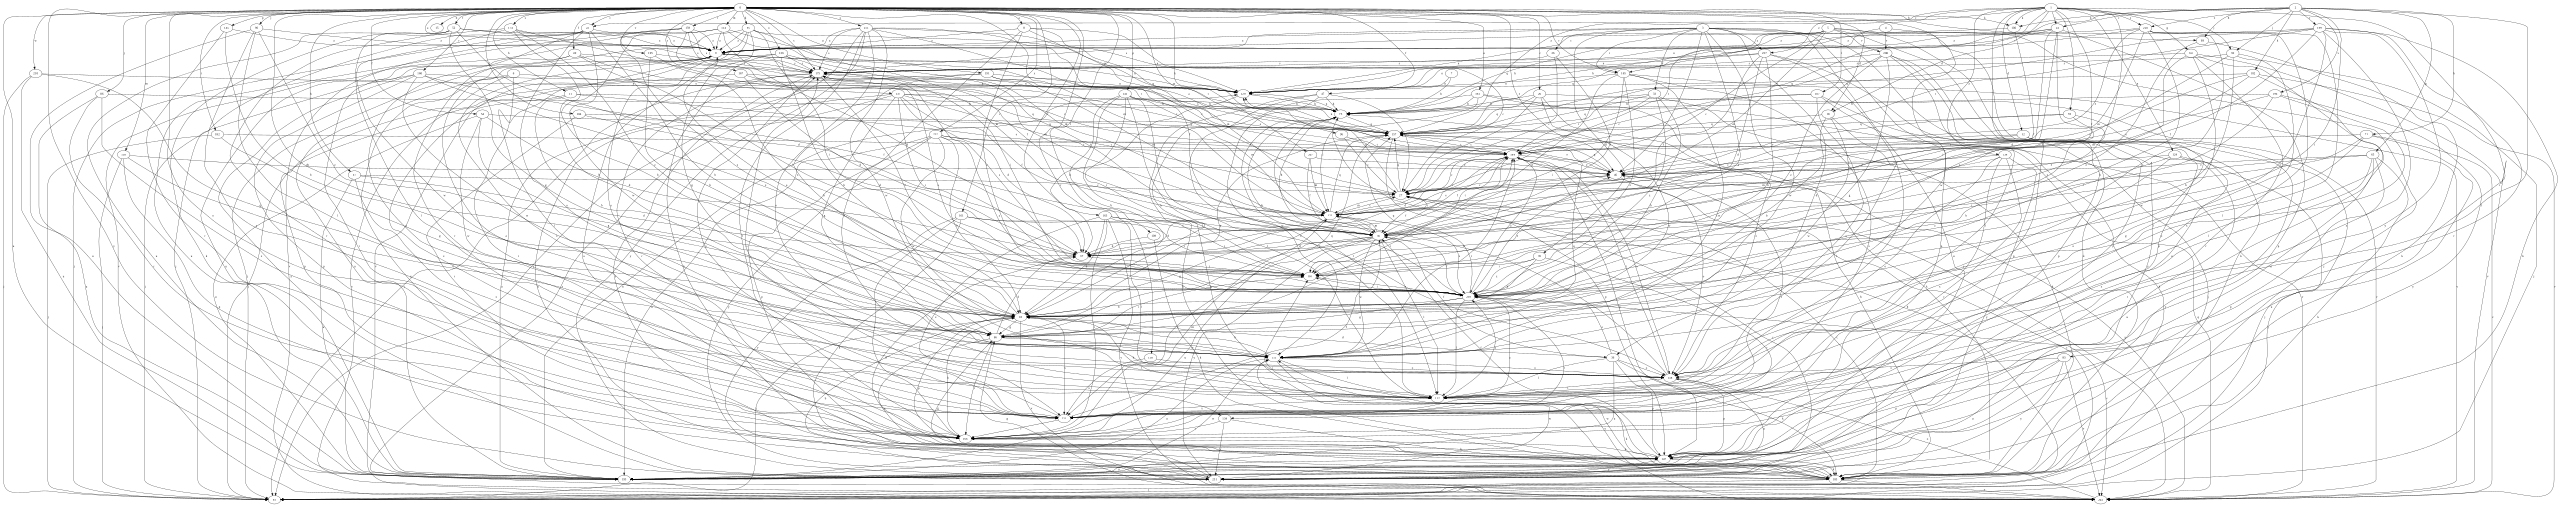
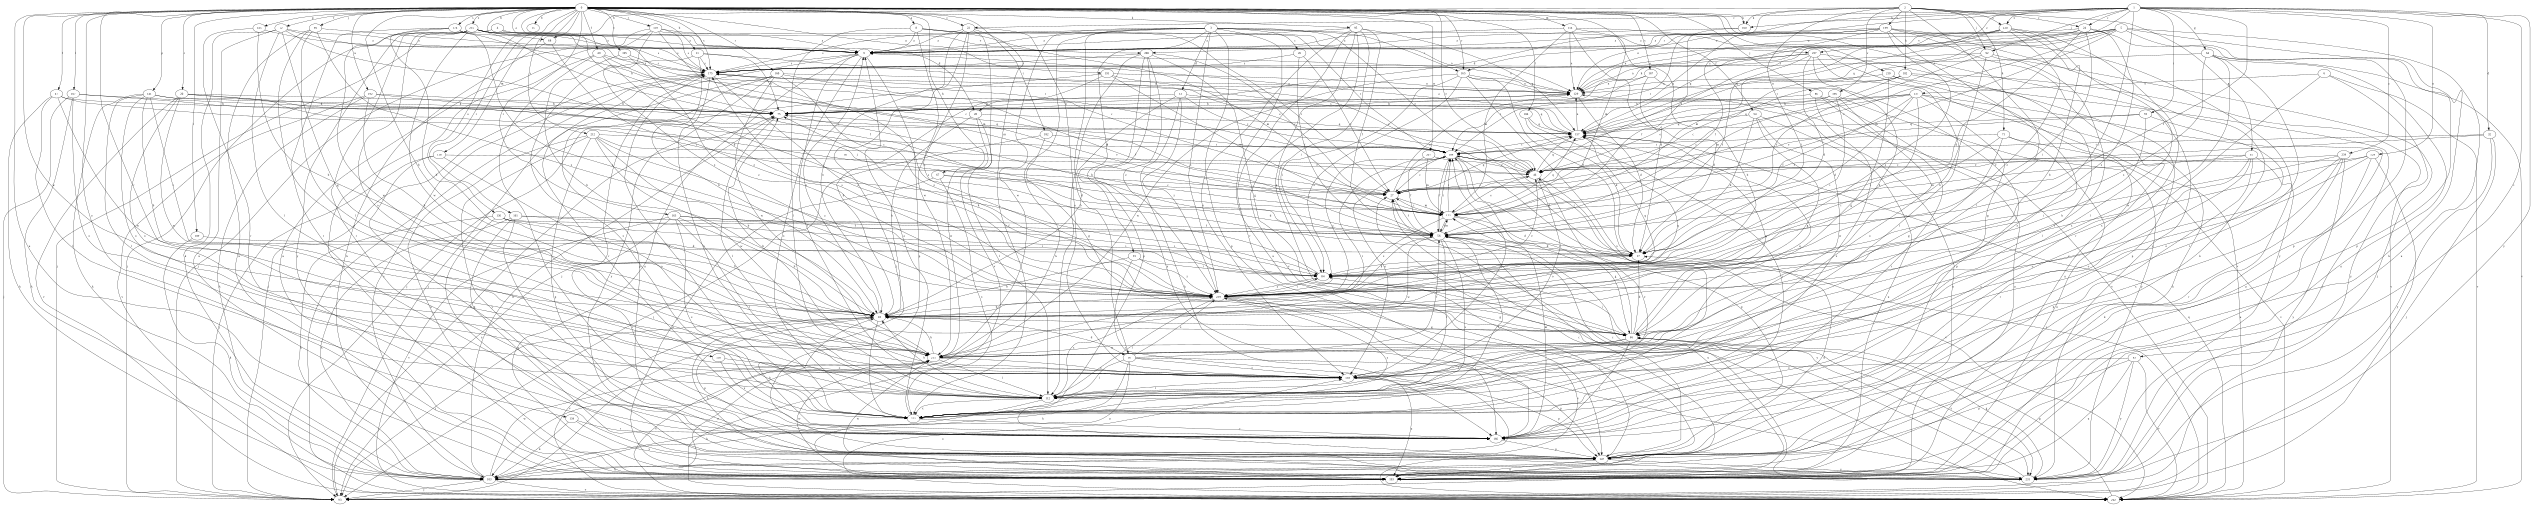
edge "136" -> "175": now "11" -> "175"
node "7": removed
node "96": removed
edge "157" -> "147": now "9" -> "147"
edge "199" -> "134": now "199" -> "231"
edge "239" -> "221": reversed
